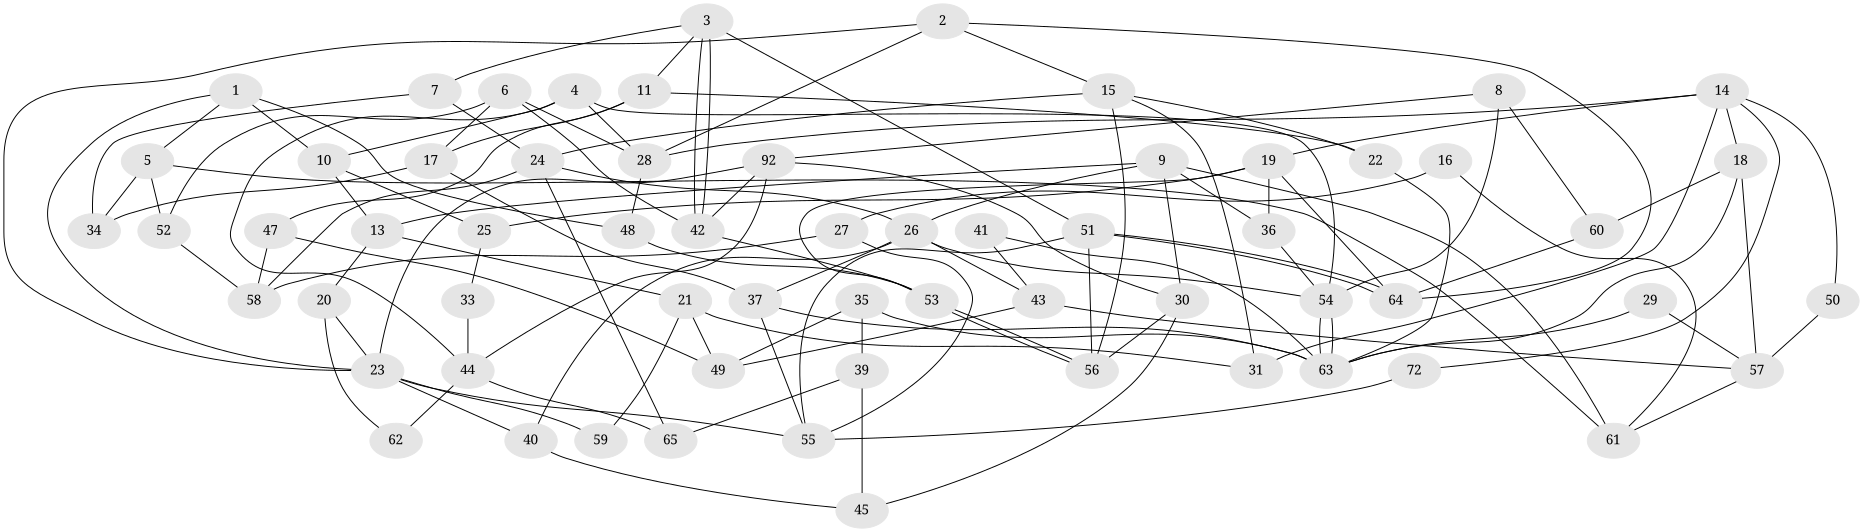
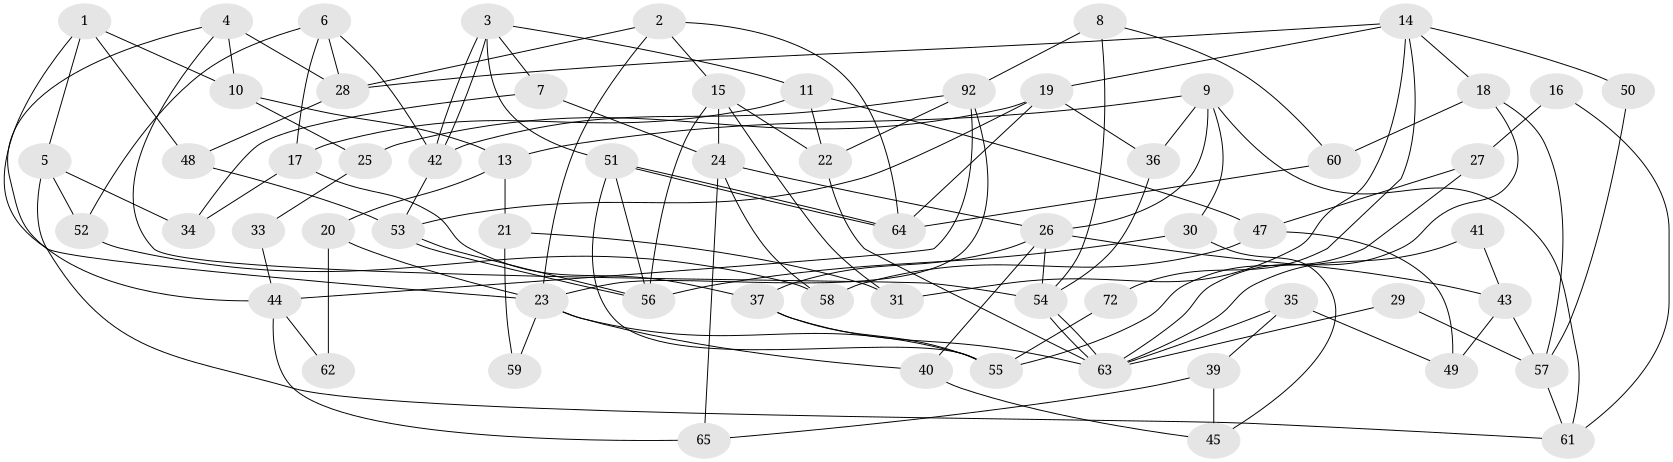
edge "92" -- "30": now "92" -- "22"
edge "27" -- "58": now "27" -- "47"
edge "21" -- "49": removed
